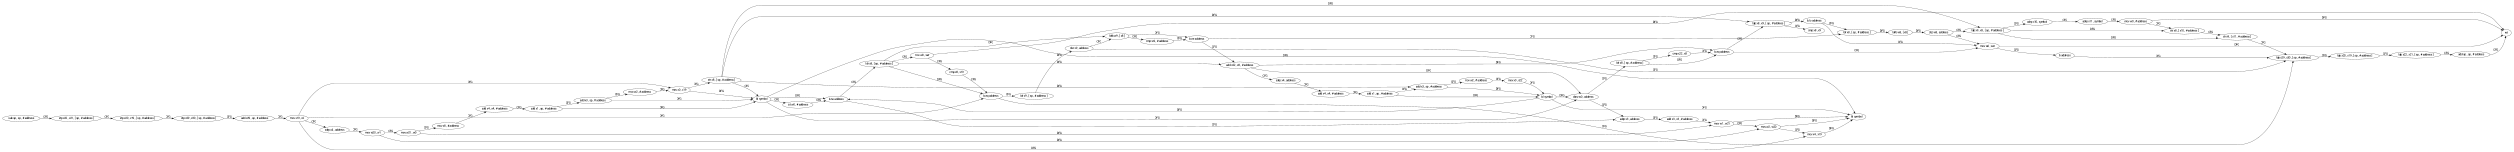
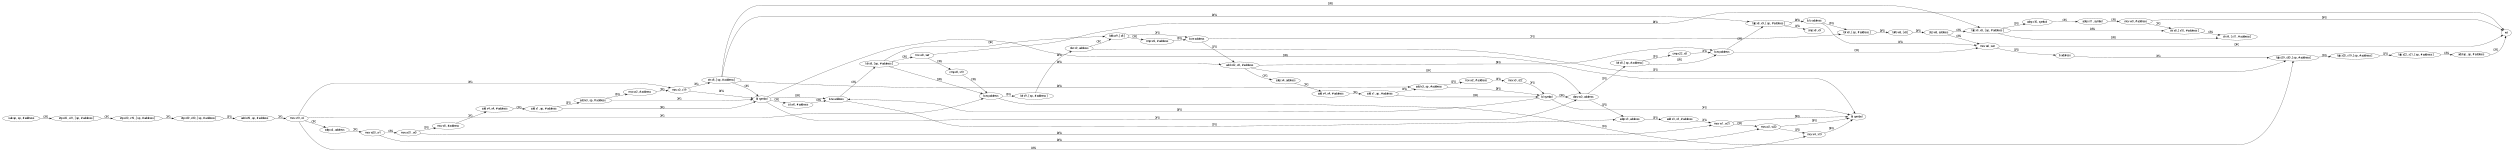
edge "str x9 , [ x11 , # address ]" -> "ldp x29 , x30 , [ sp , # address ]": removed, label "CFG"
